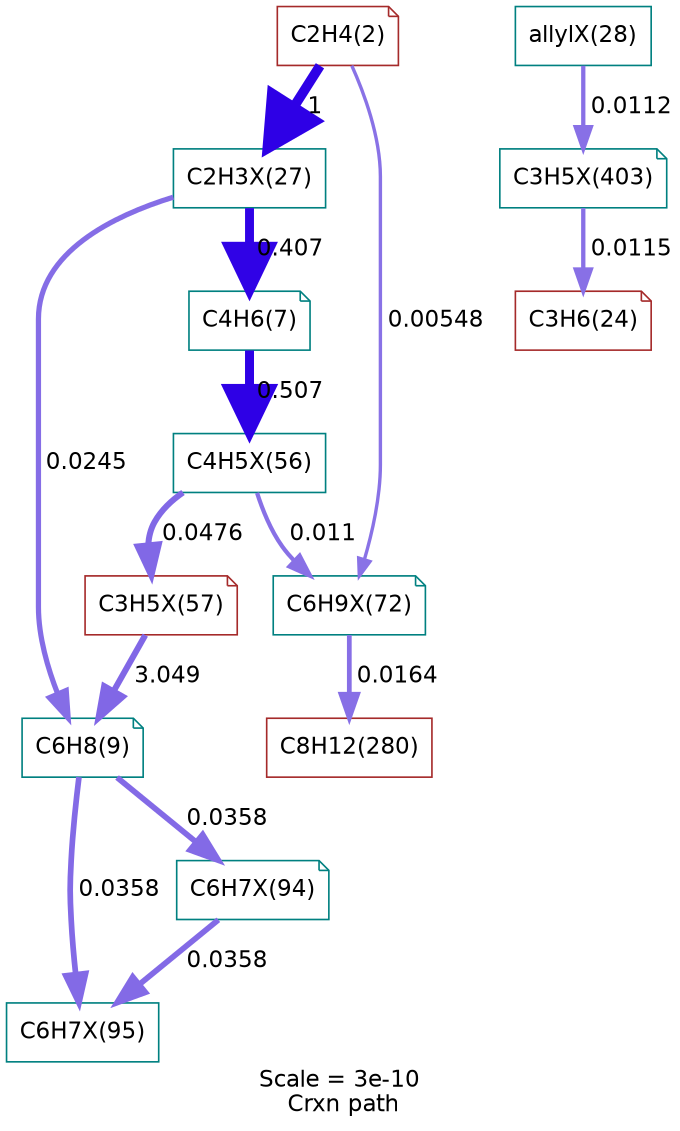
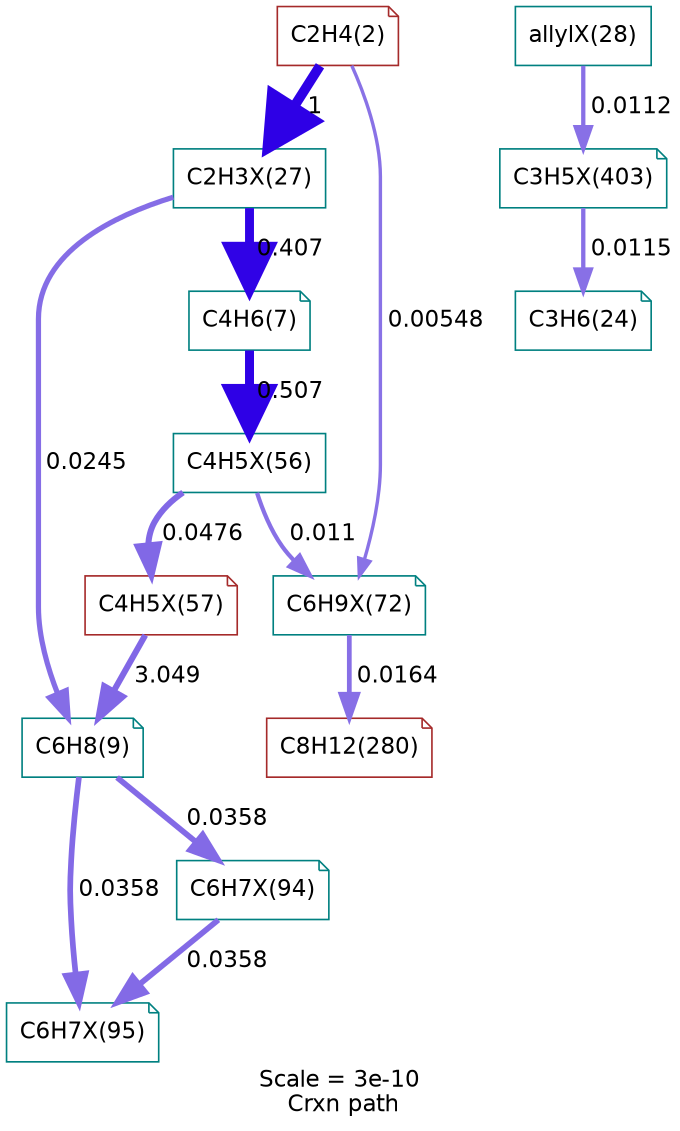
node "C3H6(24)": color brown -> teal
node "C3H5X(57)": label "C3H5X(57)" -> "C4H5X(57)"
node "C8H12(280)": shape box -> note
node "C6H7X(95)": shape box -> note
